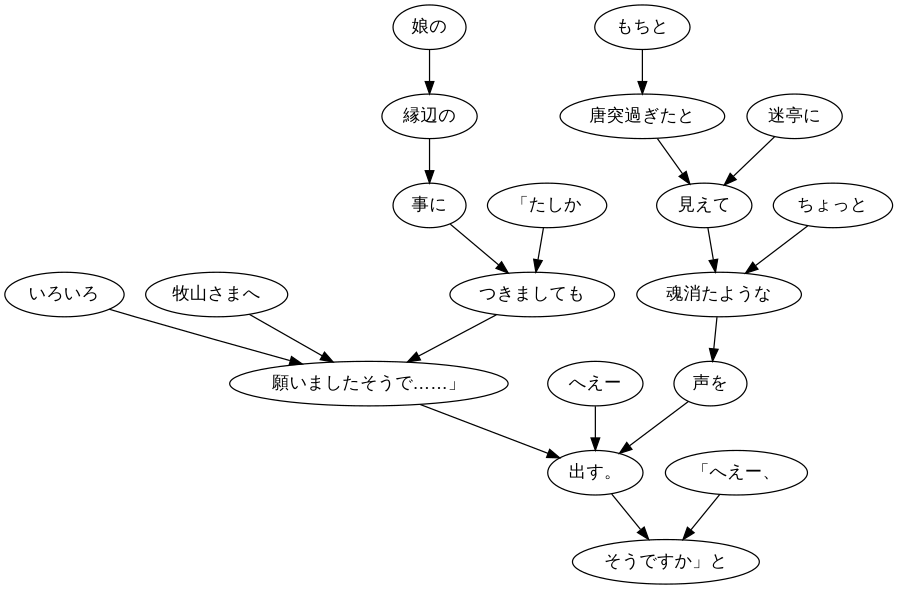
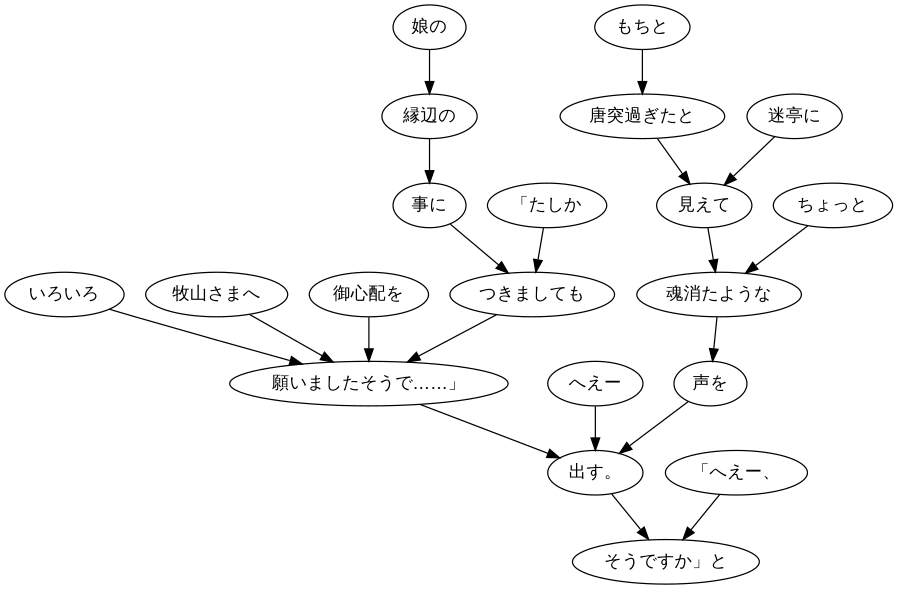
node "御心配を": added
